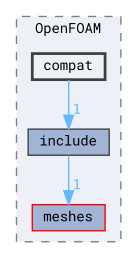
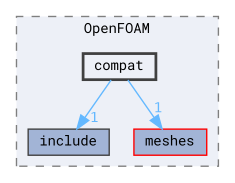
edge "include" -> "meshes": now "compat" -> "meshes"
